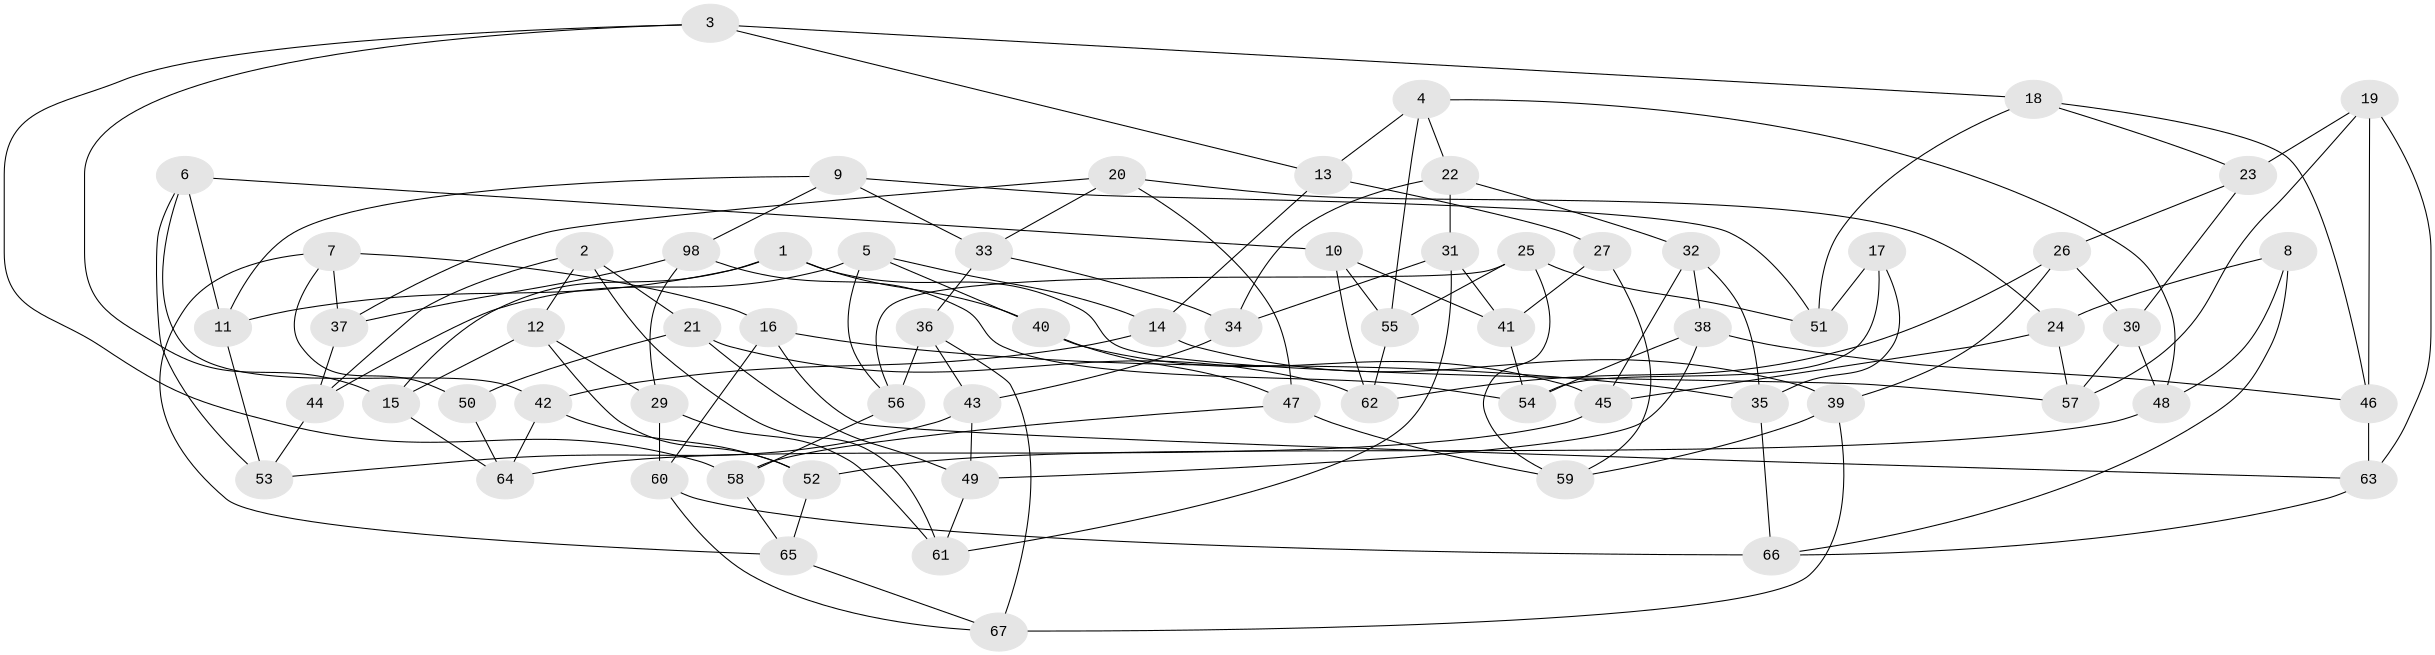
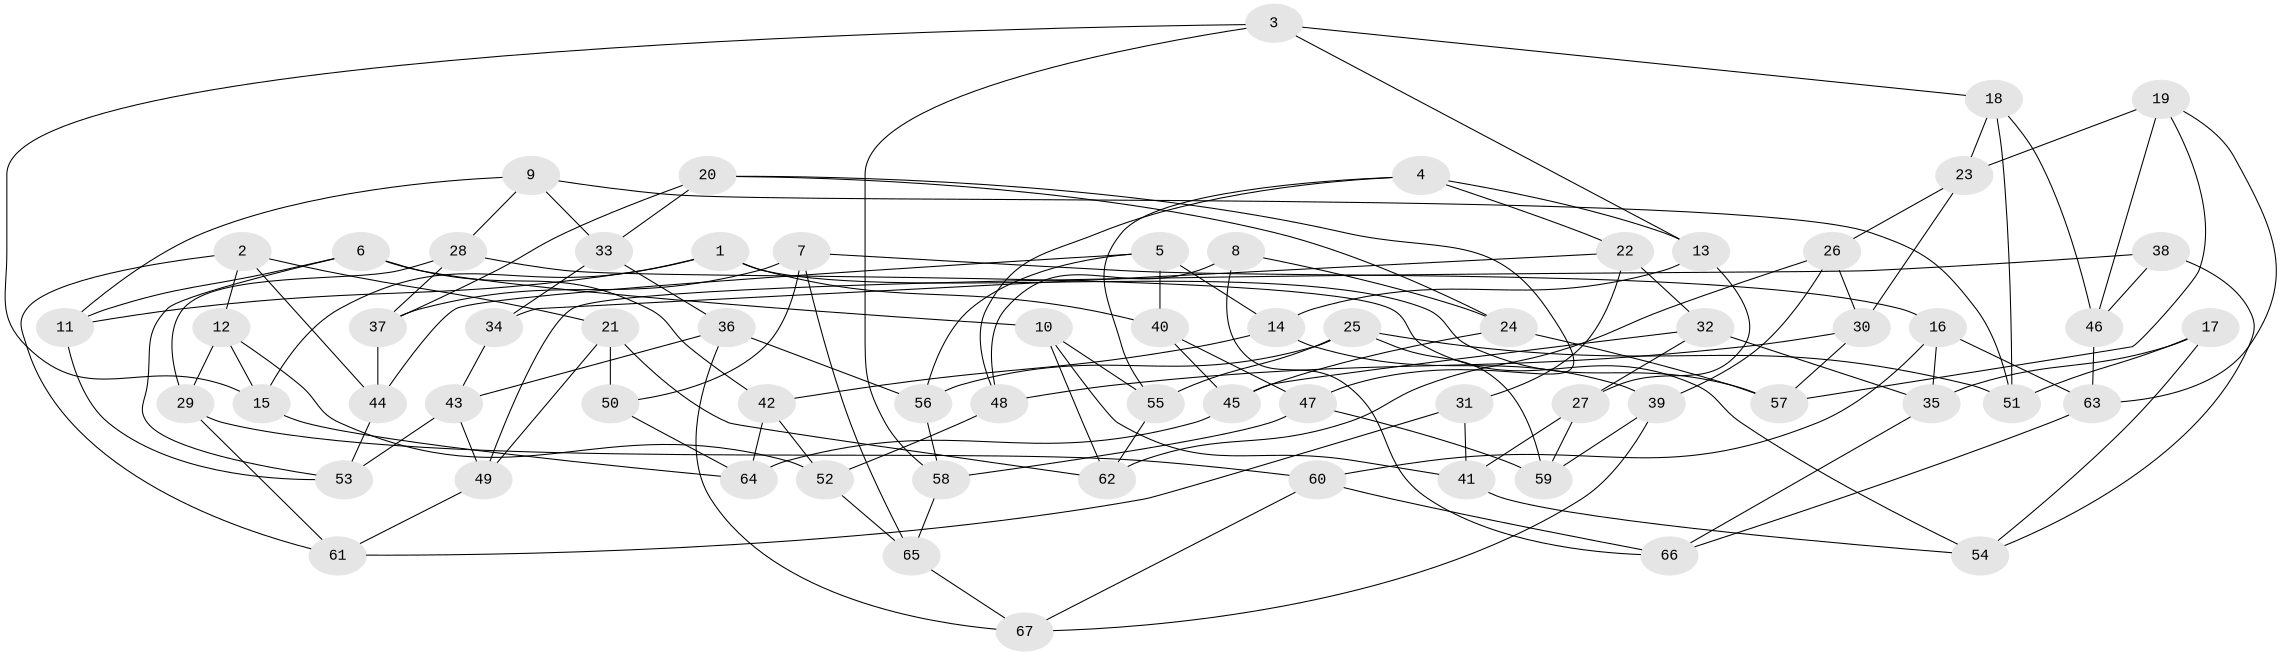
node "98": label "98" -> "28"
edge "31" -- "34": removed
edge "32" -- "38": now "32" -- "27"
